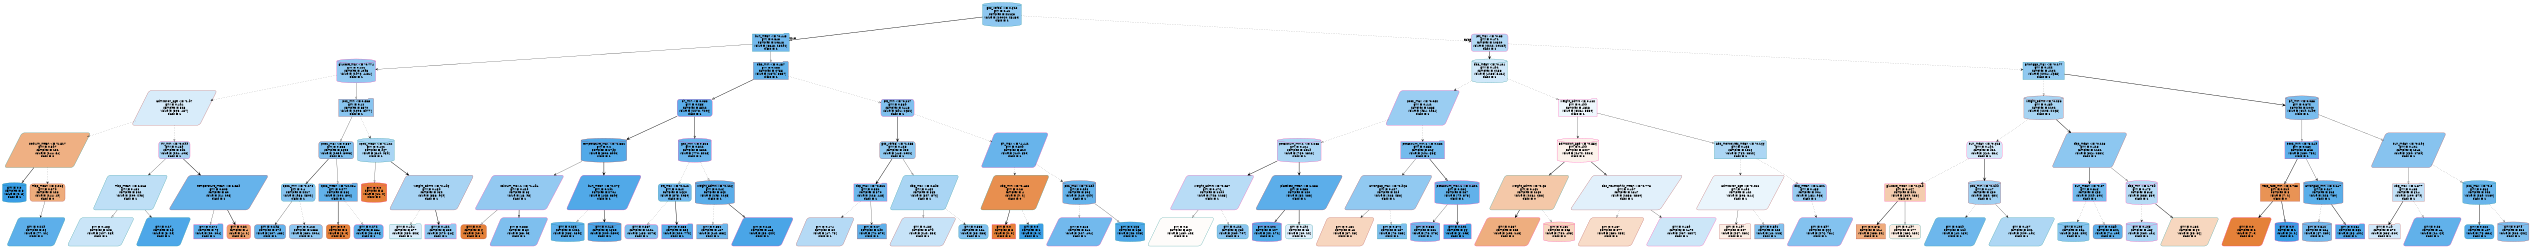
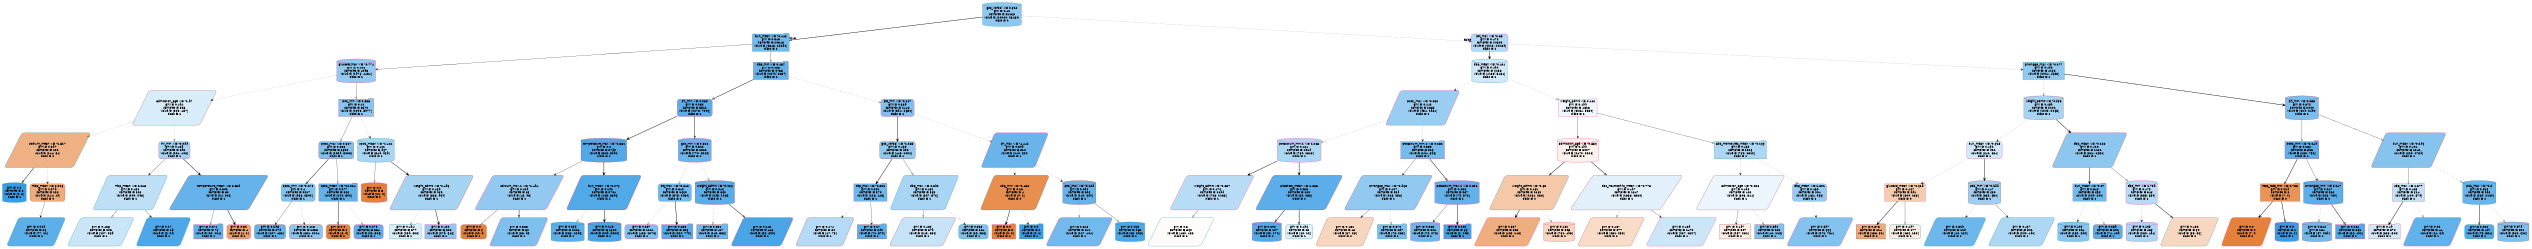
node "gini = 0.412 samples = 639 value = [289, 707] class = 1": removed
node "gini = 0.342 samples = 184 value = [67, 239] class = 1": label "gini = 0.342 samples = 184 value = [67, 239] class = 1" -> "gini = 0.342 gini = 184 value = [67, 239] class = 1"
